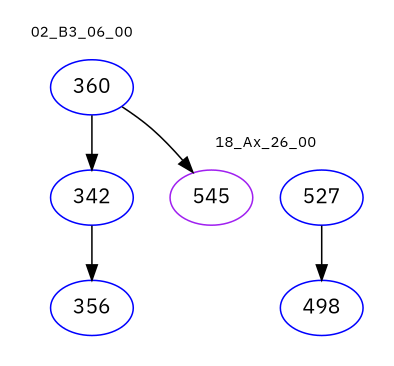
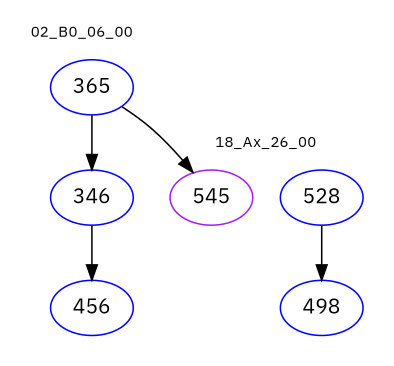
cluster "02_B3_06_00": label "02_B3_06_00" -> "02_B0_06_00"
node "360": label "360" -> "365"
node "342": label "342" -> "346"
node "527": label "527" -> "528"
node "356": label "356" -> "456"
